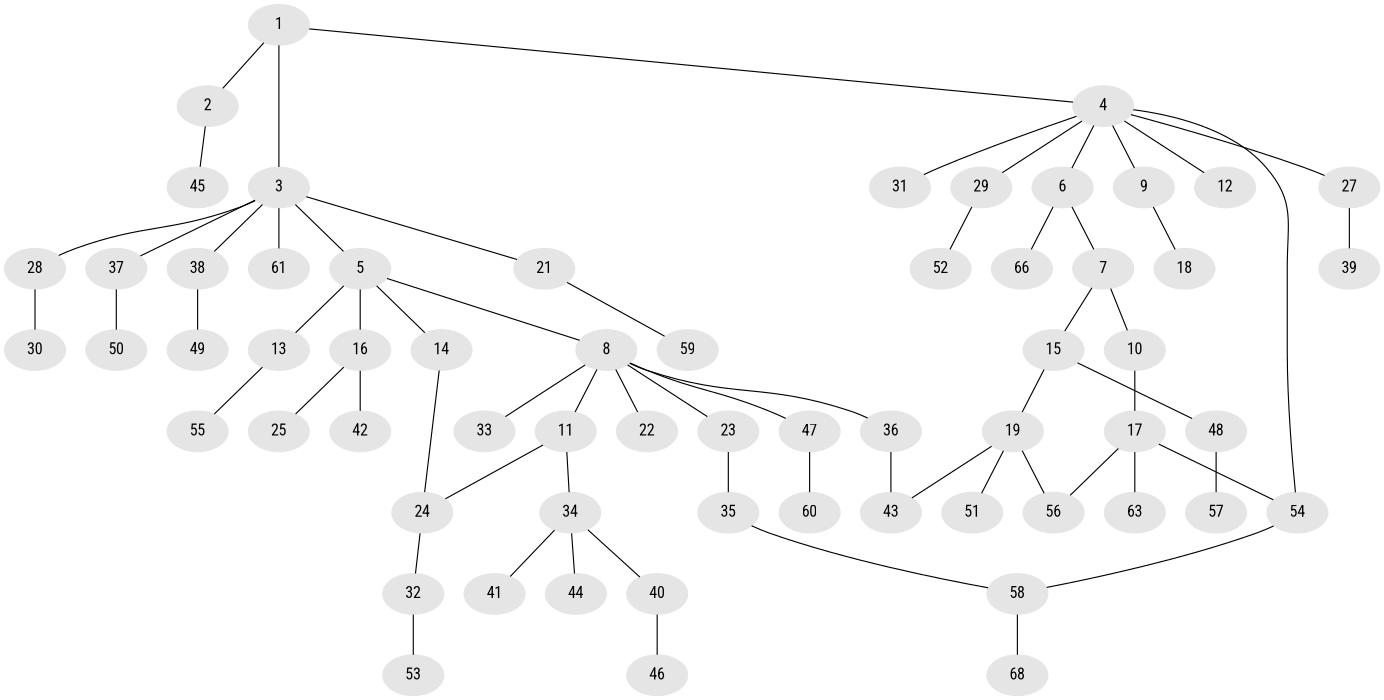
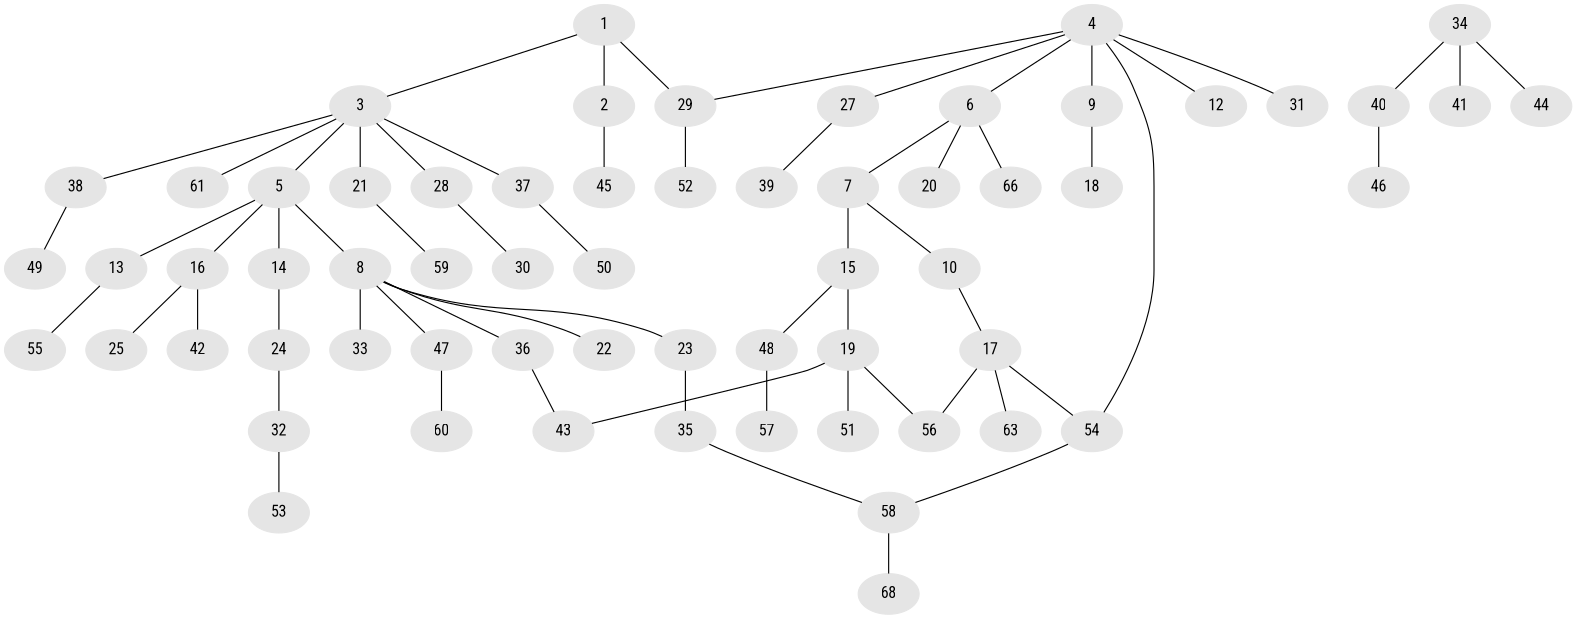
edge "1" -- "4": now "1" -- "29"
node "20": added
node "11": removed
